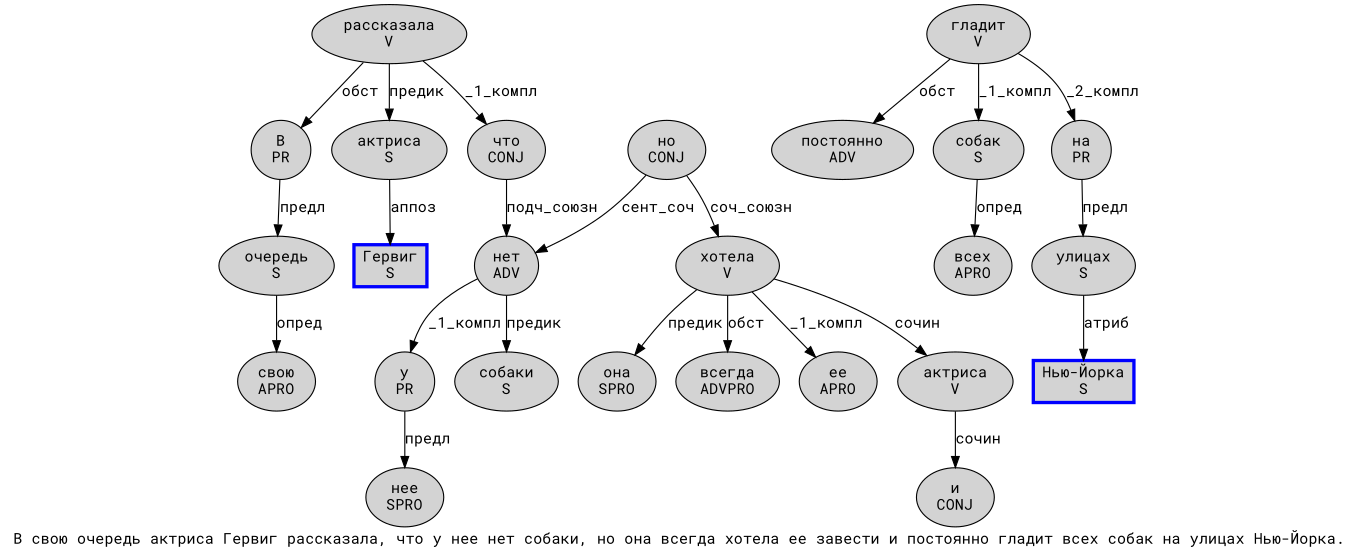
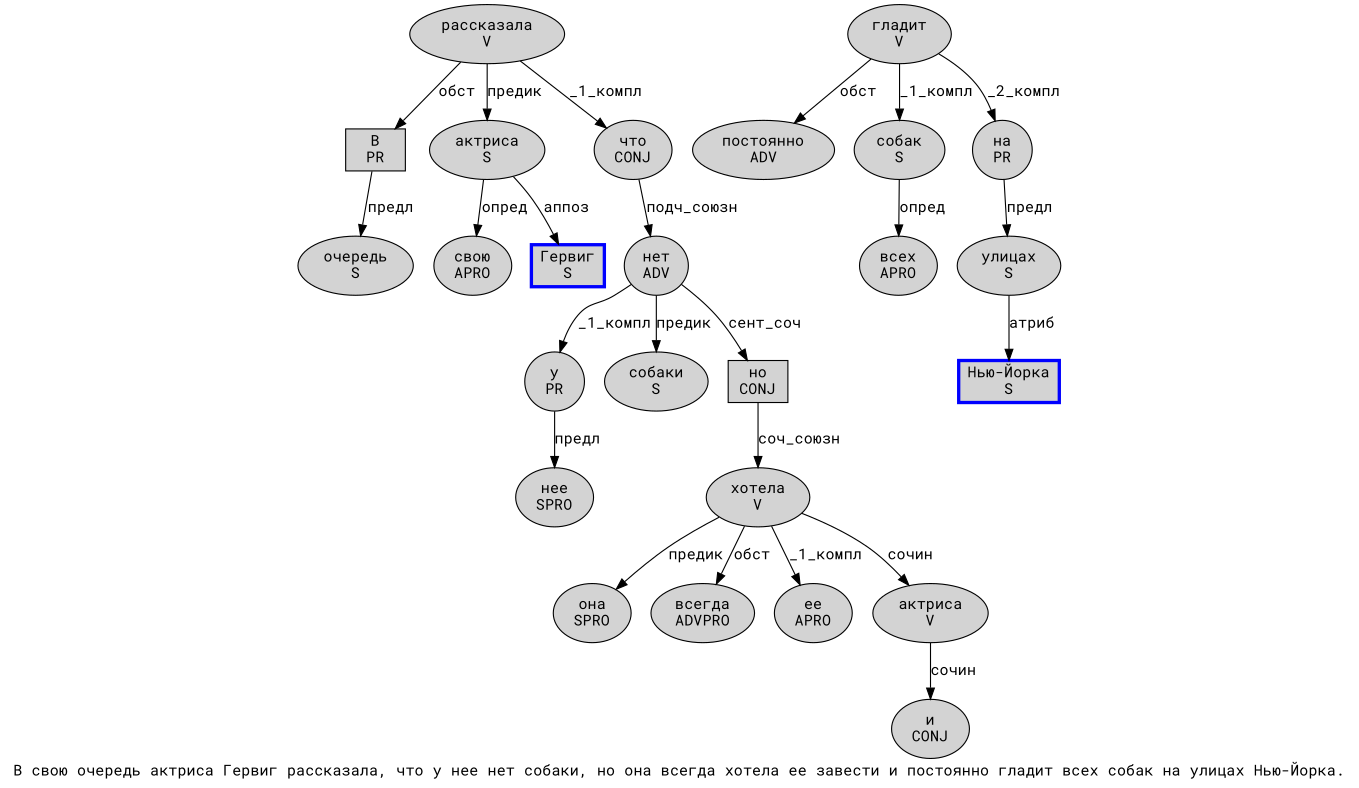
node "В PR": shape ellipse -> box
node "но CONJ": shape ellipse -> box
edge "но CONJ" -> "нет ADV": reversed
edge "очередь S" -> "свою APRO": now "актриса S" -> "свою APRO"
